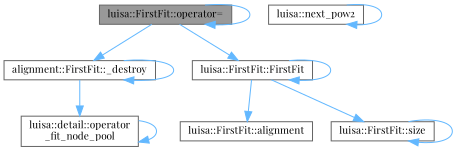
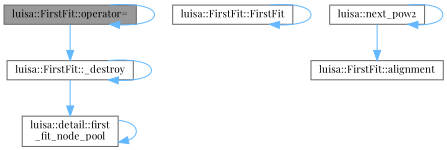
edge "luisa::FirstFit::operator=" -> "luisa::FirstFit::FirstFit": removed
node "alignment::FirstFit::_destroy": label "alignment::FirstFit::_destroy" -> "luisa::FirstFit::_destroy"
edge "luisa::FirstFit::FirstFit" -> "luisa::FirstFit::alignment": now "luisa::next_pow2" -> "luisa::FirstFit::alignment"
node "luisa::detail::operator _fit_node_pool": label "luisa::detail::operator _fit_node_pool" -> "luisa::detail::first _fit_node_pool"
node "luisa::FirstFit::size": removed
